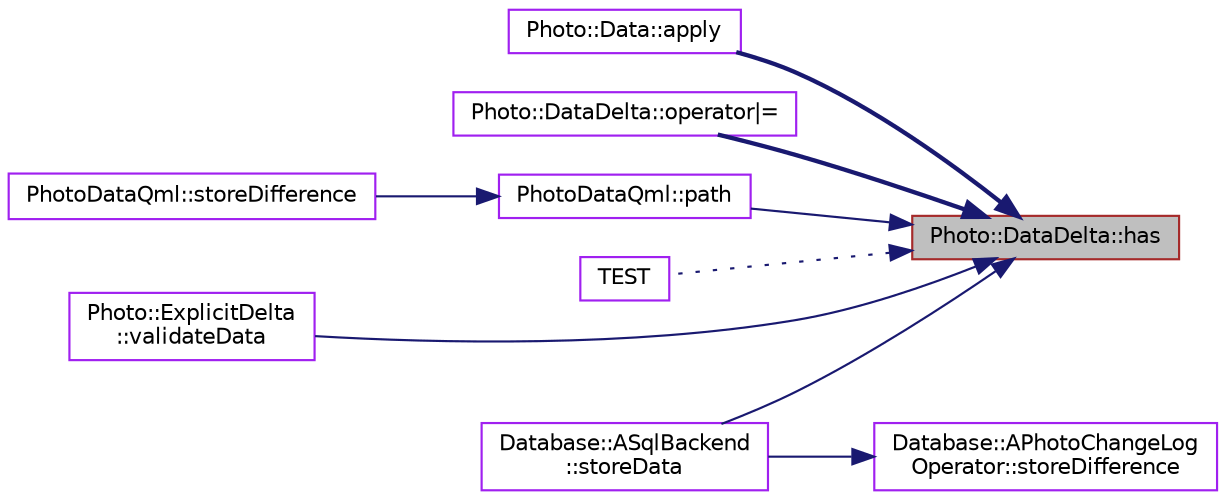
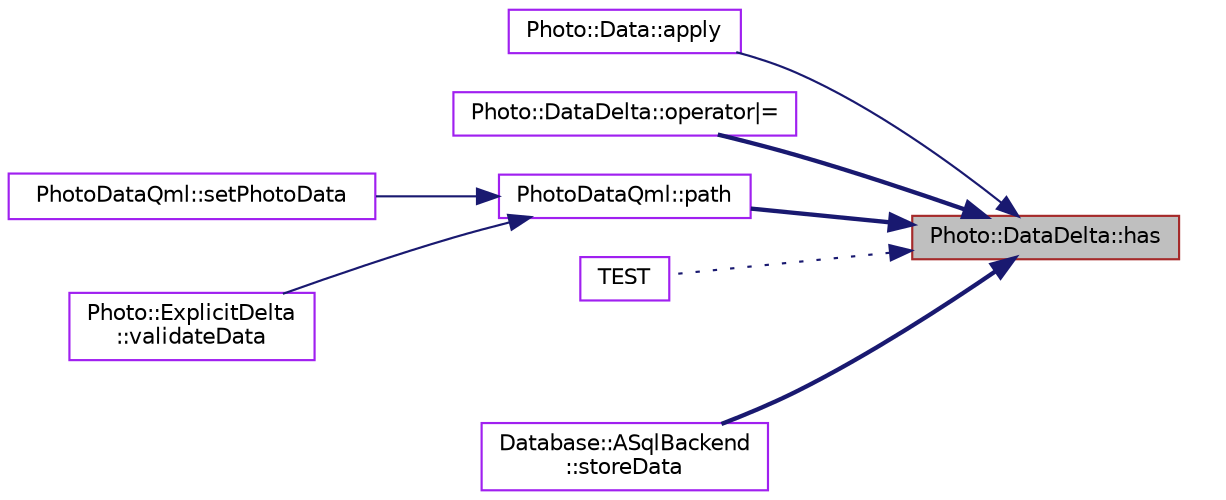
edge "Photo::Data::apply" -> "Photo::DataDelta::has": style bold -> solid
node "PhotoDataQml::storeDifference": label "PhotoDataQml::storeDifference" -> "PhotoDataQml::setPhotoData"
edge "PhotoDataQml::path" -> "Photo::DataDelta::has": style solid -> bold
edge "Photo::ExplicitDelta ::validateData" -> "Photo::DataDelta::has": now "Photo::ExplicitDelta ::validateData" -> "PhotoDataQml::path"
edge "Database::ASqlBackend ::storeData" -> "Photo::DataDelta::has": style solid -> bold
node "Database::APhotoChangeLog Operator::storeDifference": removed
